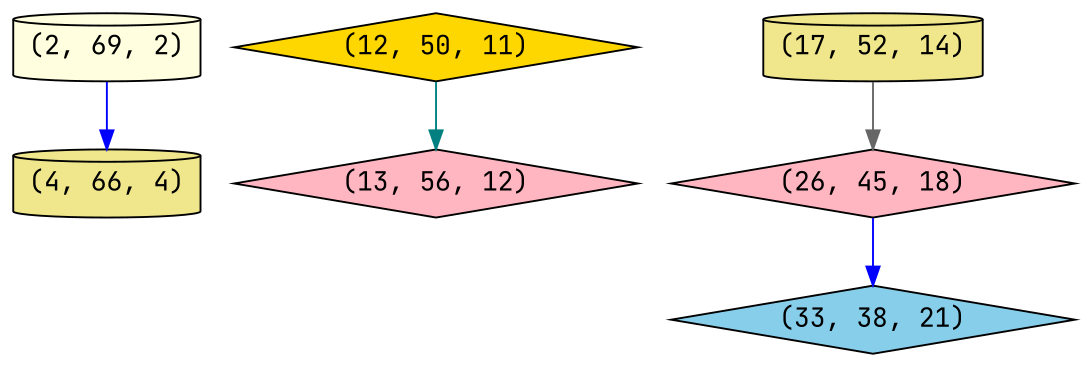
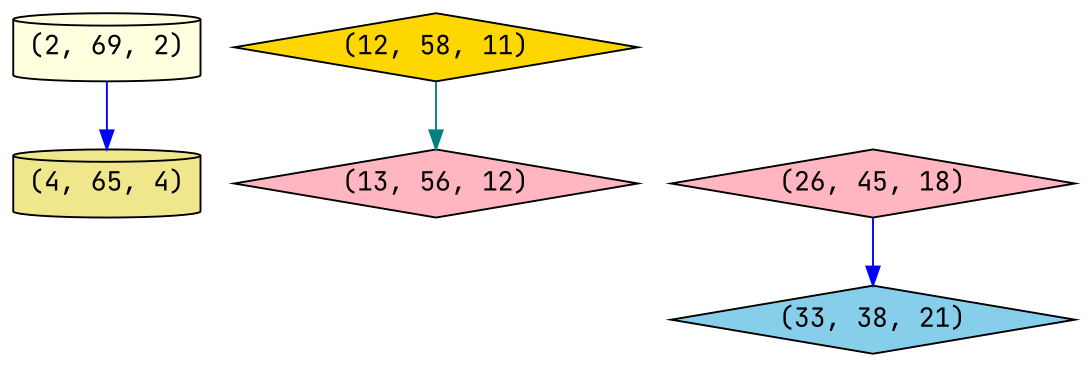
node "(12, 50, 11)": label "(12, 50, 11)" -> "(12, 58, 11)"
node "(17, 52, 14)": removed
node "(4, 66, 4)": label "(4, 66, 4)" -> "(4, 65, 4)"
